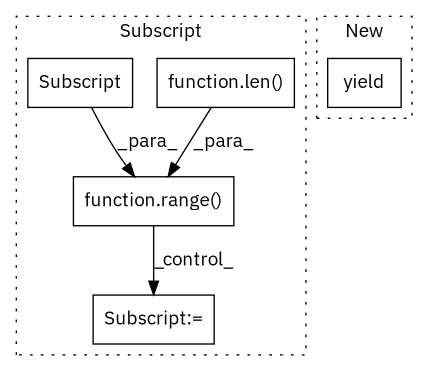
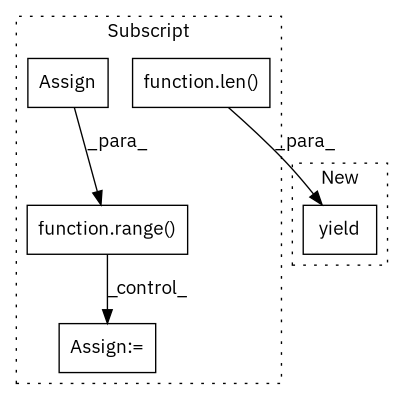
node "Subscript": label "Subscript" -> "Assign"
edge "function.len()" -> "function.range()": now "function.len()" -> "yield"
node "Subscript:=": label "Subscript:=" -> "Assign:="
